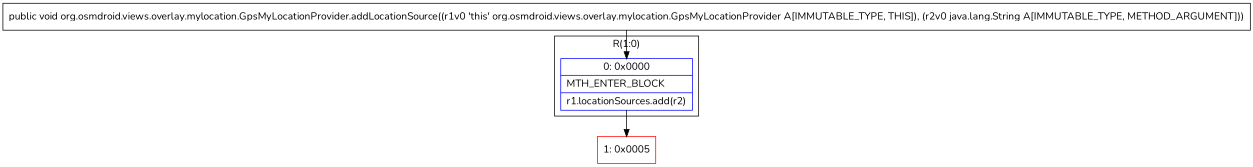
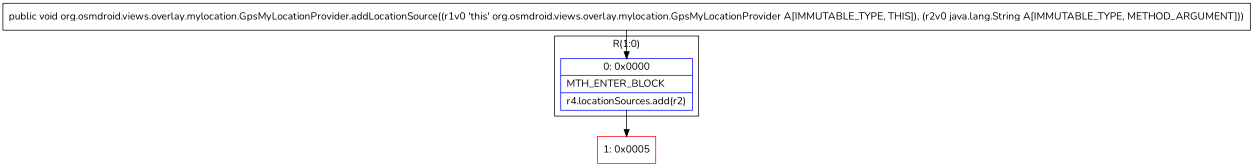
node "0: 0x0000": text "r1.locationSources.add(r2)" -> "r4.locationSources.add(r2)"
